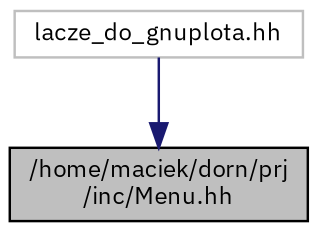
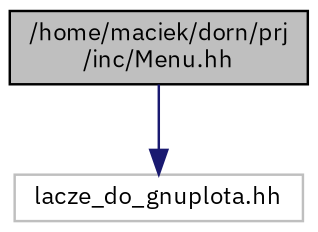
edge "lacze_do_gnuplota.hh" -> "/home/maciek/dorn/prj /inc/Menu.hh": reversed
